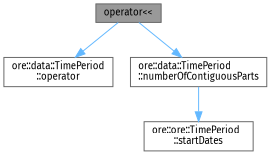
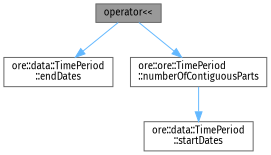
node "ore::data::TimePeriod ::operator": label "ore::data::TimePeriod ::operator" -> "ore::data::TimePeriod ::endDates"
node "ore::data::TimePeriod ::numberOfContiguousParts": label "ore::data::TimePeriod ::numberOfContiguousParts" -> "ore::ore::TimePeriod ::numberOfContiguousParts"
node "ore::ore::TimePeriod ::startDates": label "ore::ore::TimePeriod ::startDates" -> "ore::data::TimePeriod ::startDates"
